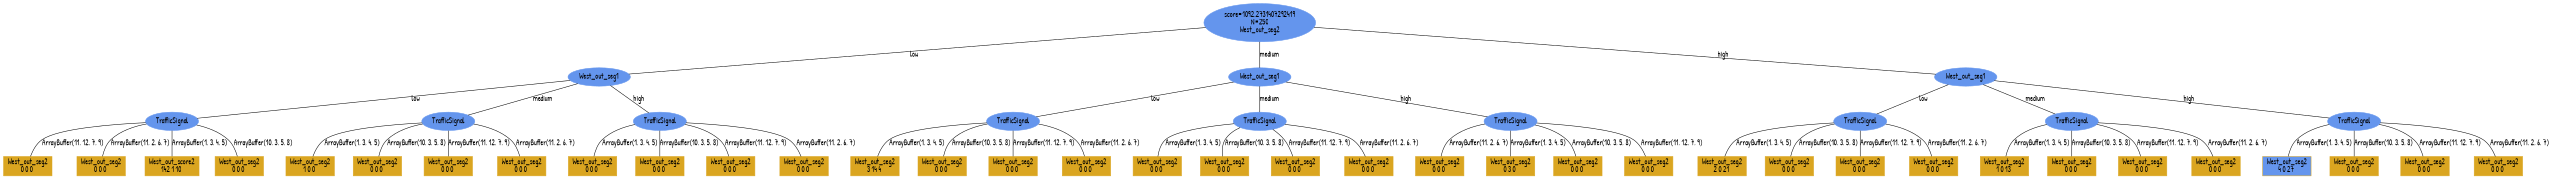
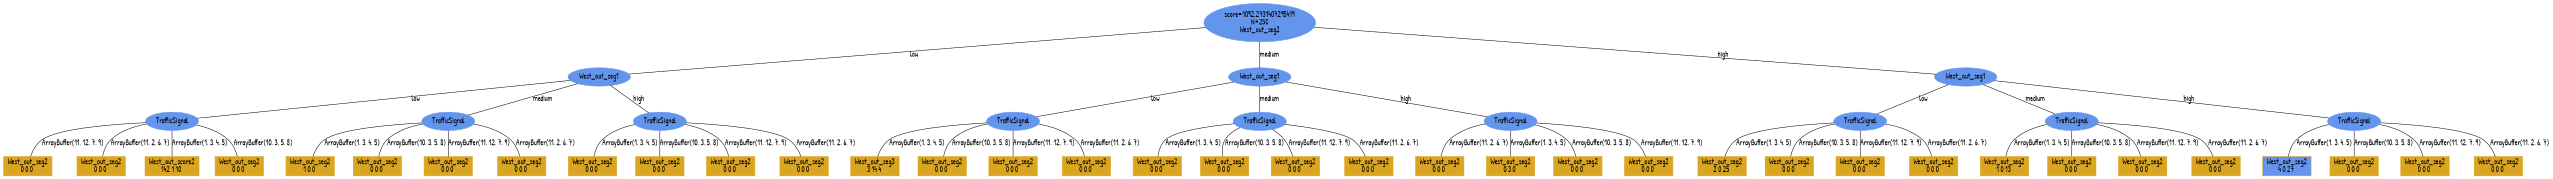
node "score=1092.2731407292419 N=250 West_out_seg2": label "score=1092.2731407292419 N=250 West_out_seg2" -> "score=1092.2731407295419 N=250 West_out_seg2"
node "West_out_seg2 3 14 4": label "West_out_seg2 3 14 4" -> "West_out_seg3 3 14 4"
node "West_out_seg2 2 0 21": label "West_out_seg2 2 0 21" -> "West_out_seg2 2 0 25"
